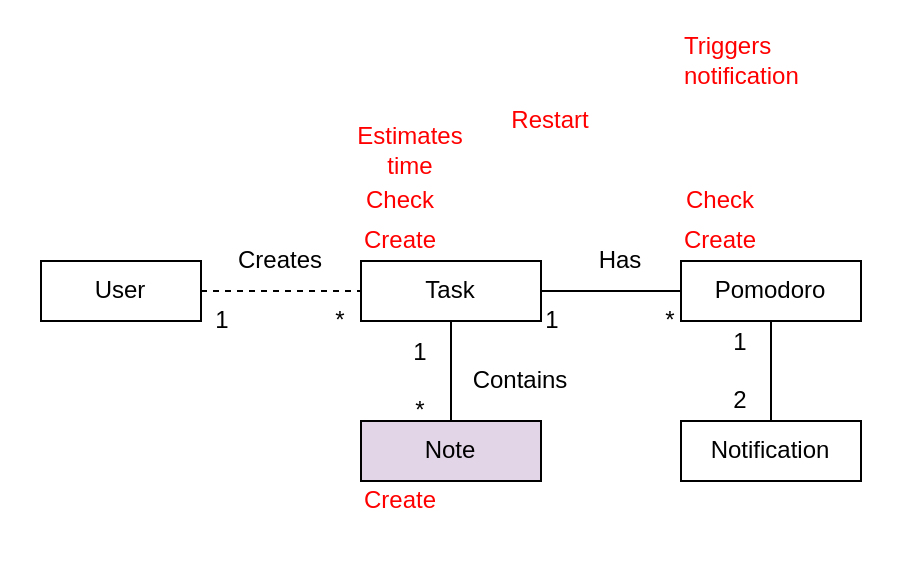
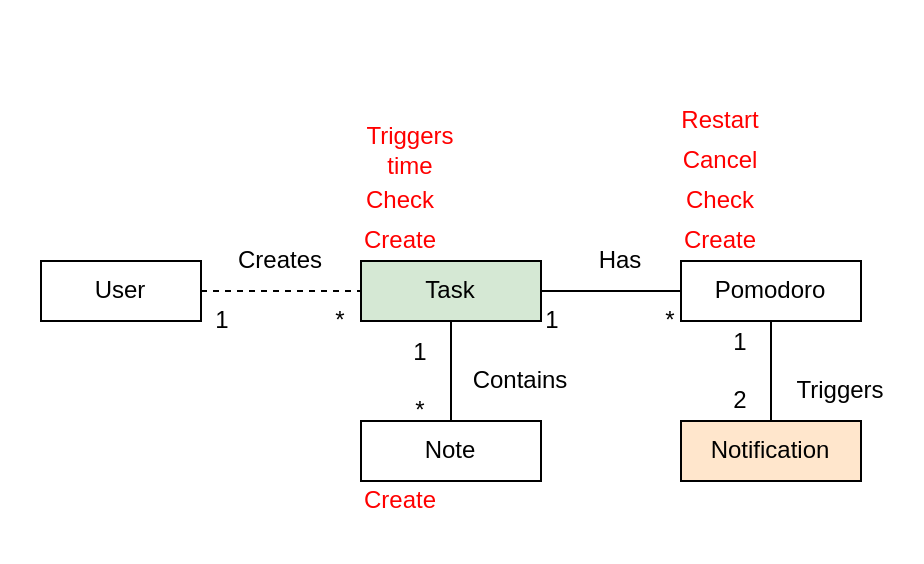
node "Triggers notification": removed
node "Restart": moved (551, 121) -> (721, 121)
node "Estimates time": label "Estimates time" -> "Triggers time"
node "Cancel": added
node "Task": fillcolor #ffffff -> #d5e8d4
node "Triggers": added
node "Note": fillcolor #e1d5e7 -> #ffffff
node "Notification": fillcolor #ffffff -> #ffe6cc
